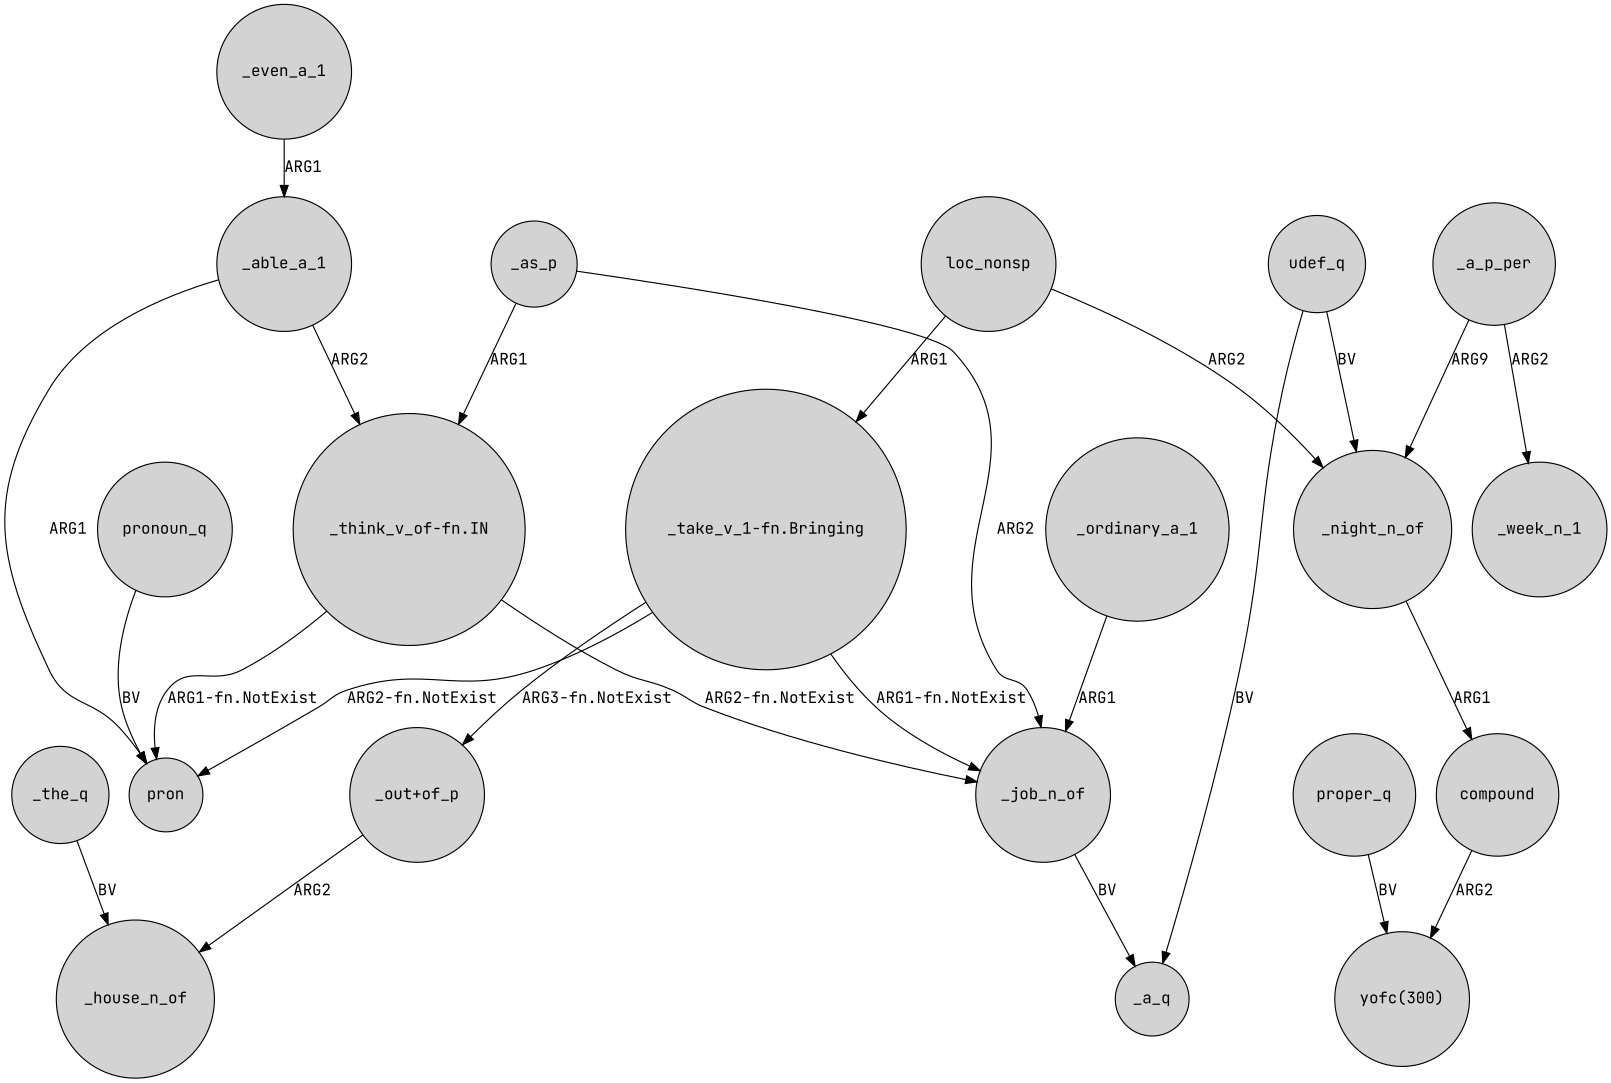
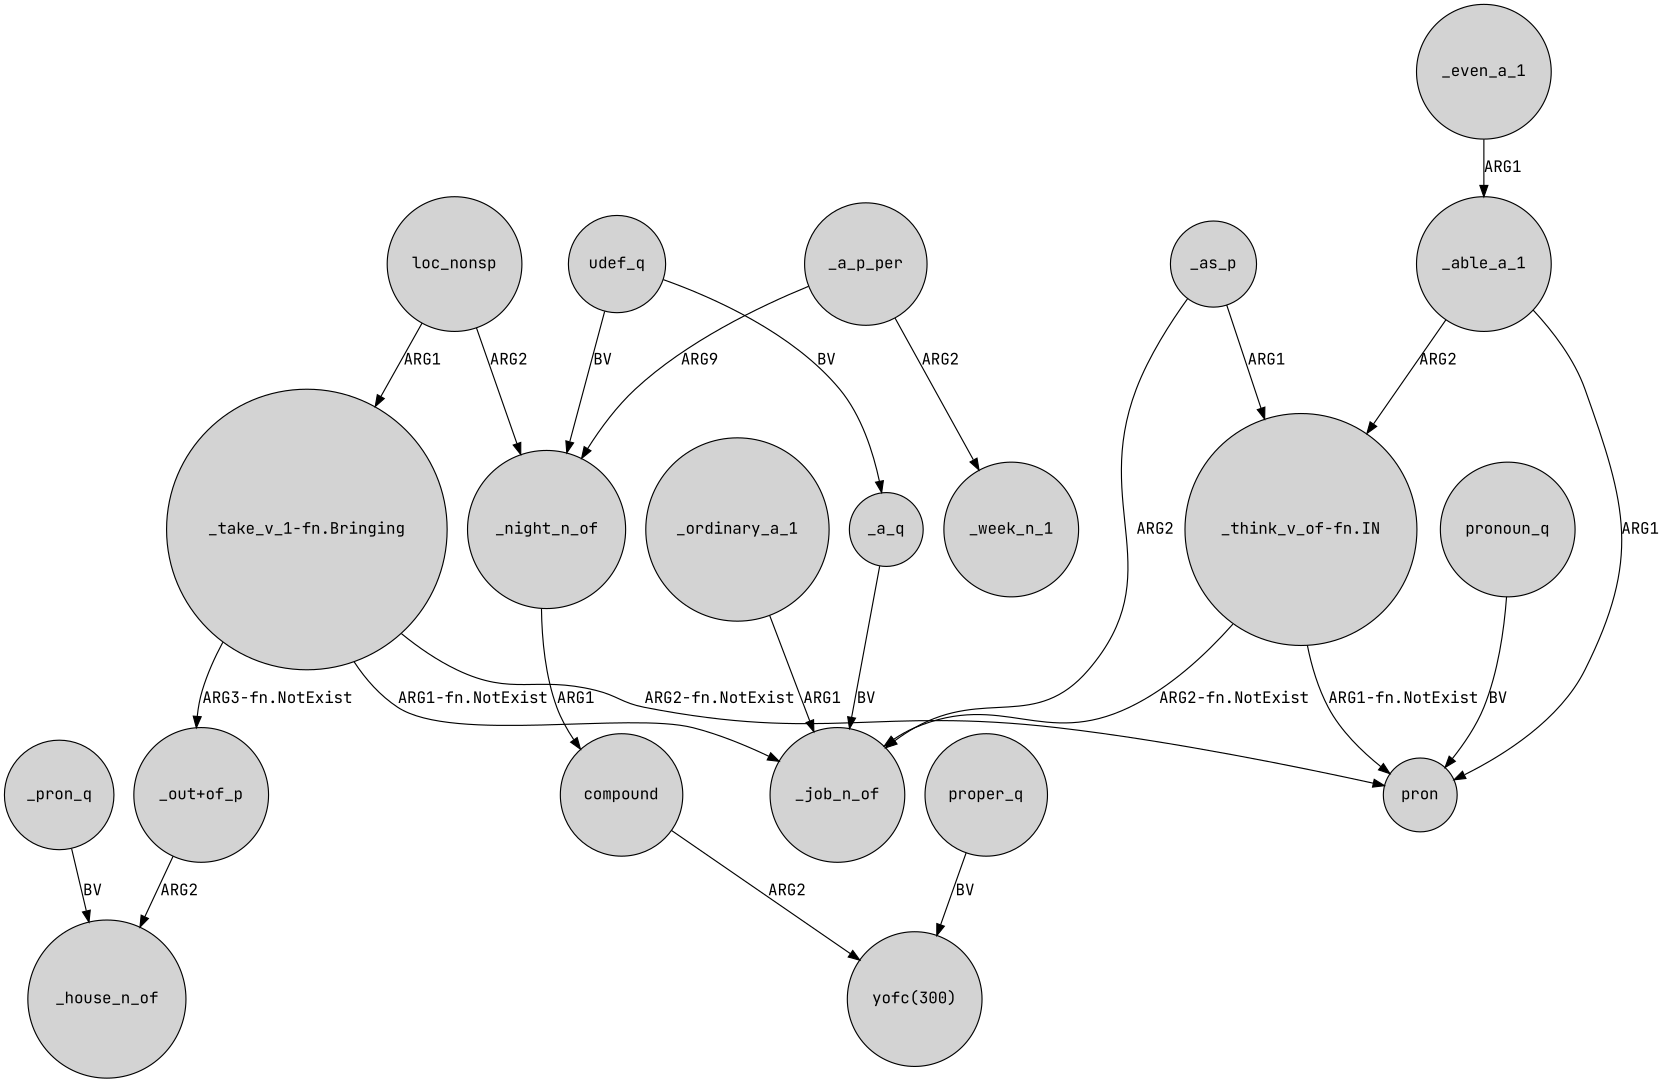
node "_the_q": label "_the_q" -> "_pron_q"
edge "_job_n_of" -> "_a_q": reversed
